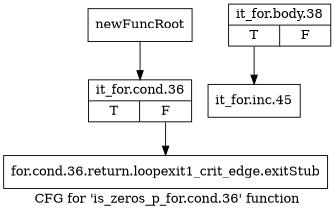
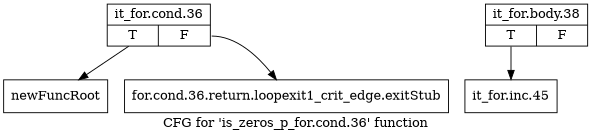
edge "newFuncRoot" -> "it_for.cond.36": reversed
